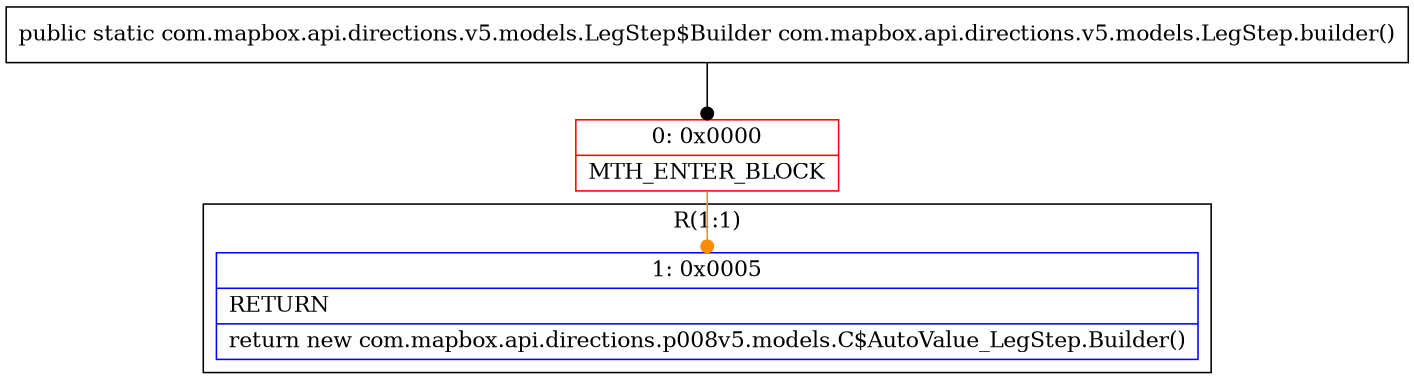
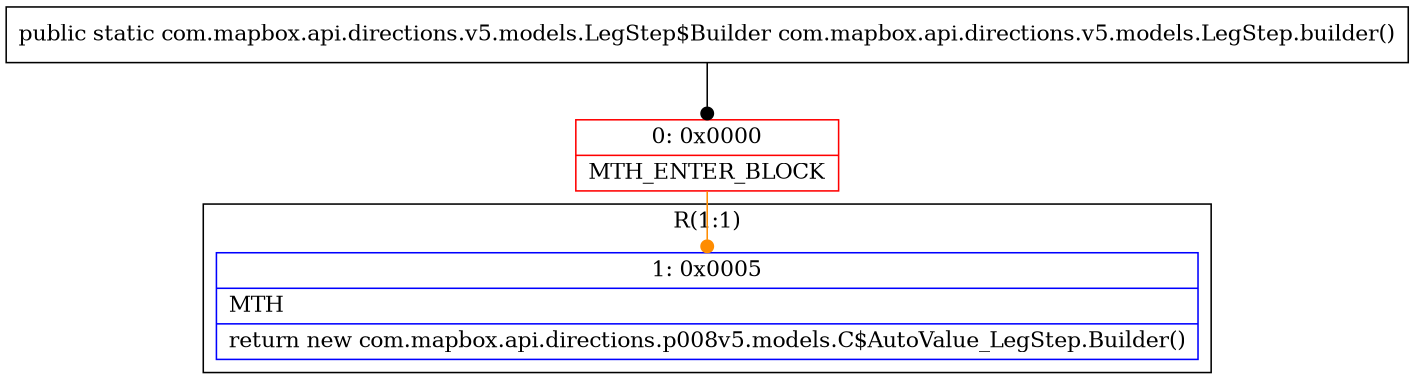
node "1: 0x0005": text "RETURN" -> "MTH"
